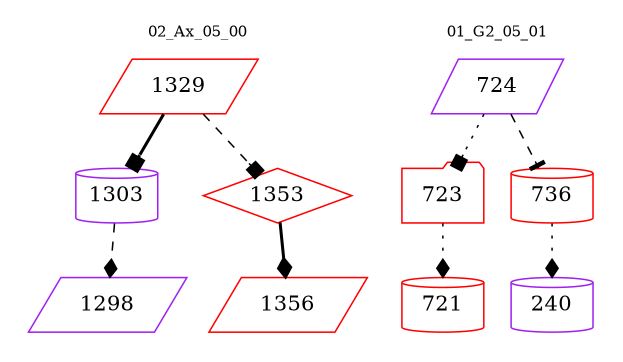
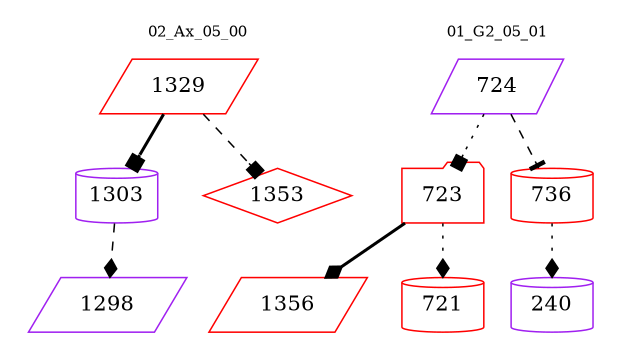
edge "1353" -> "1356": now "723" -> "1356"
